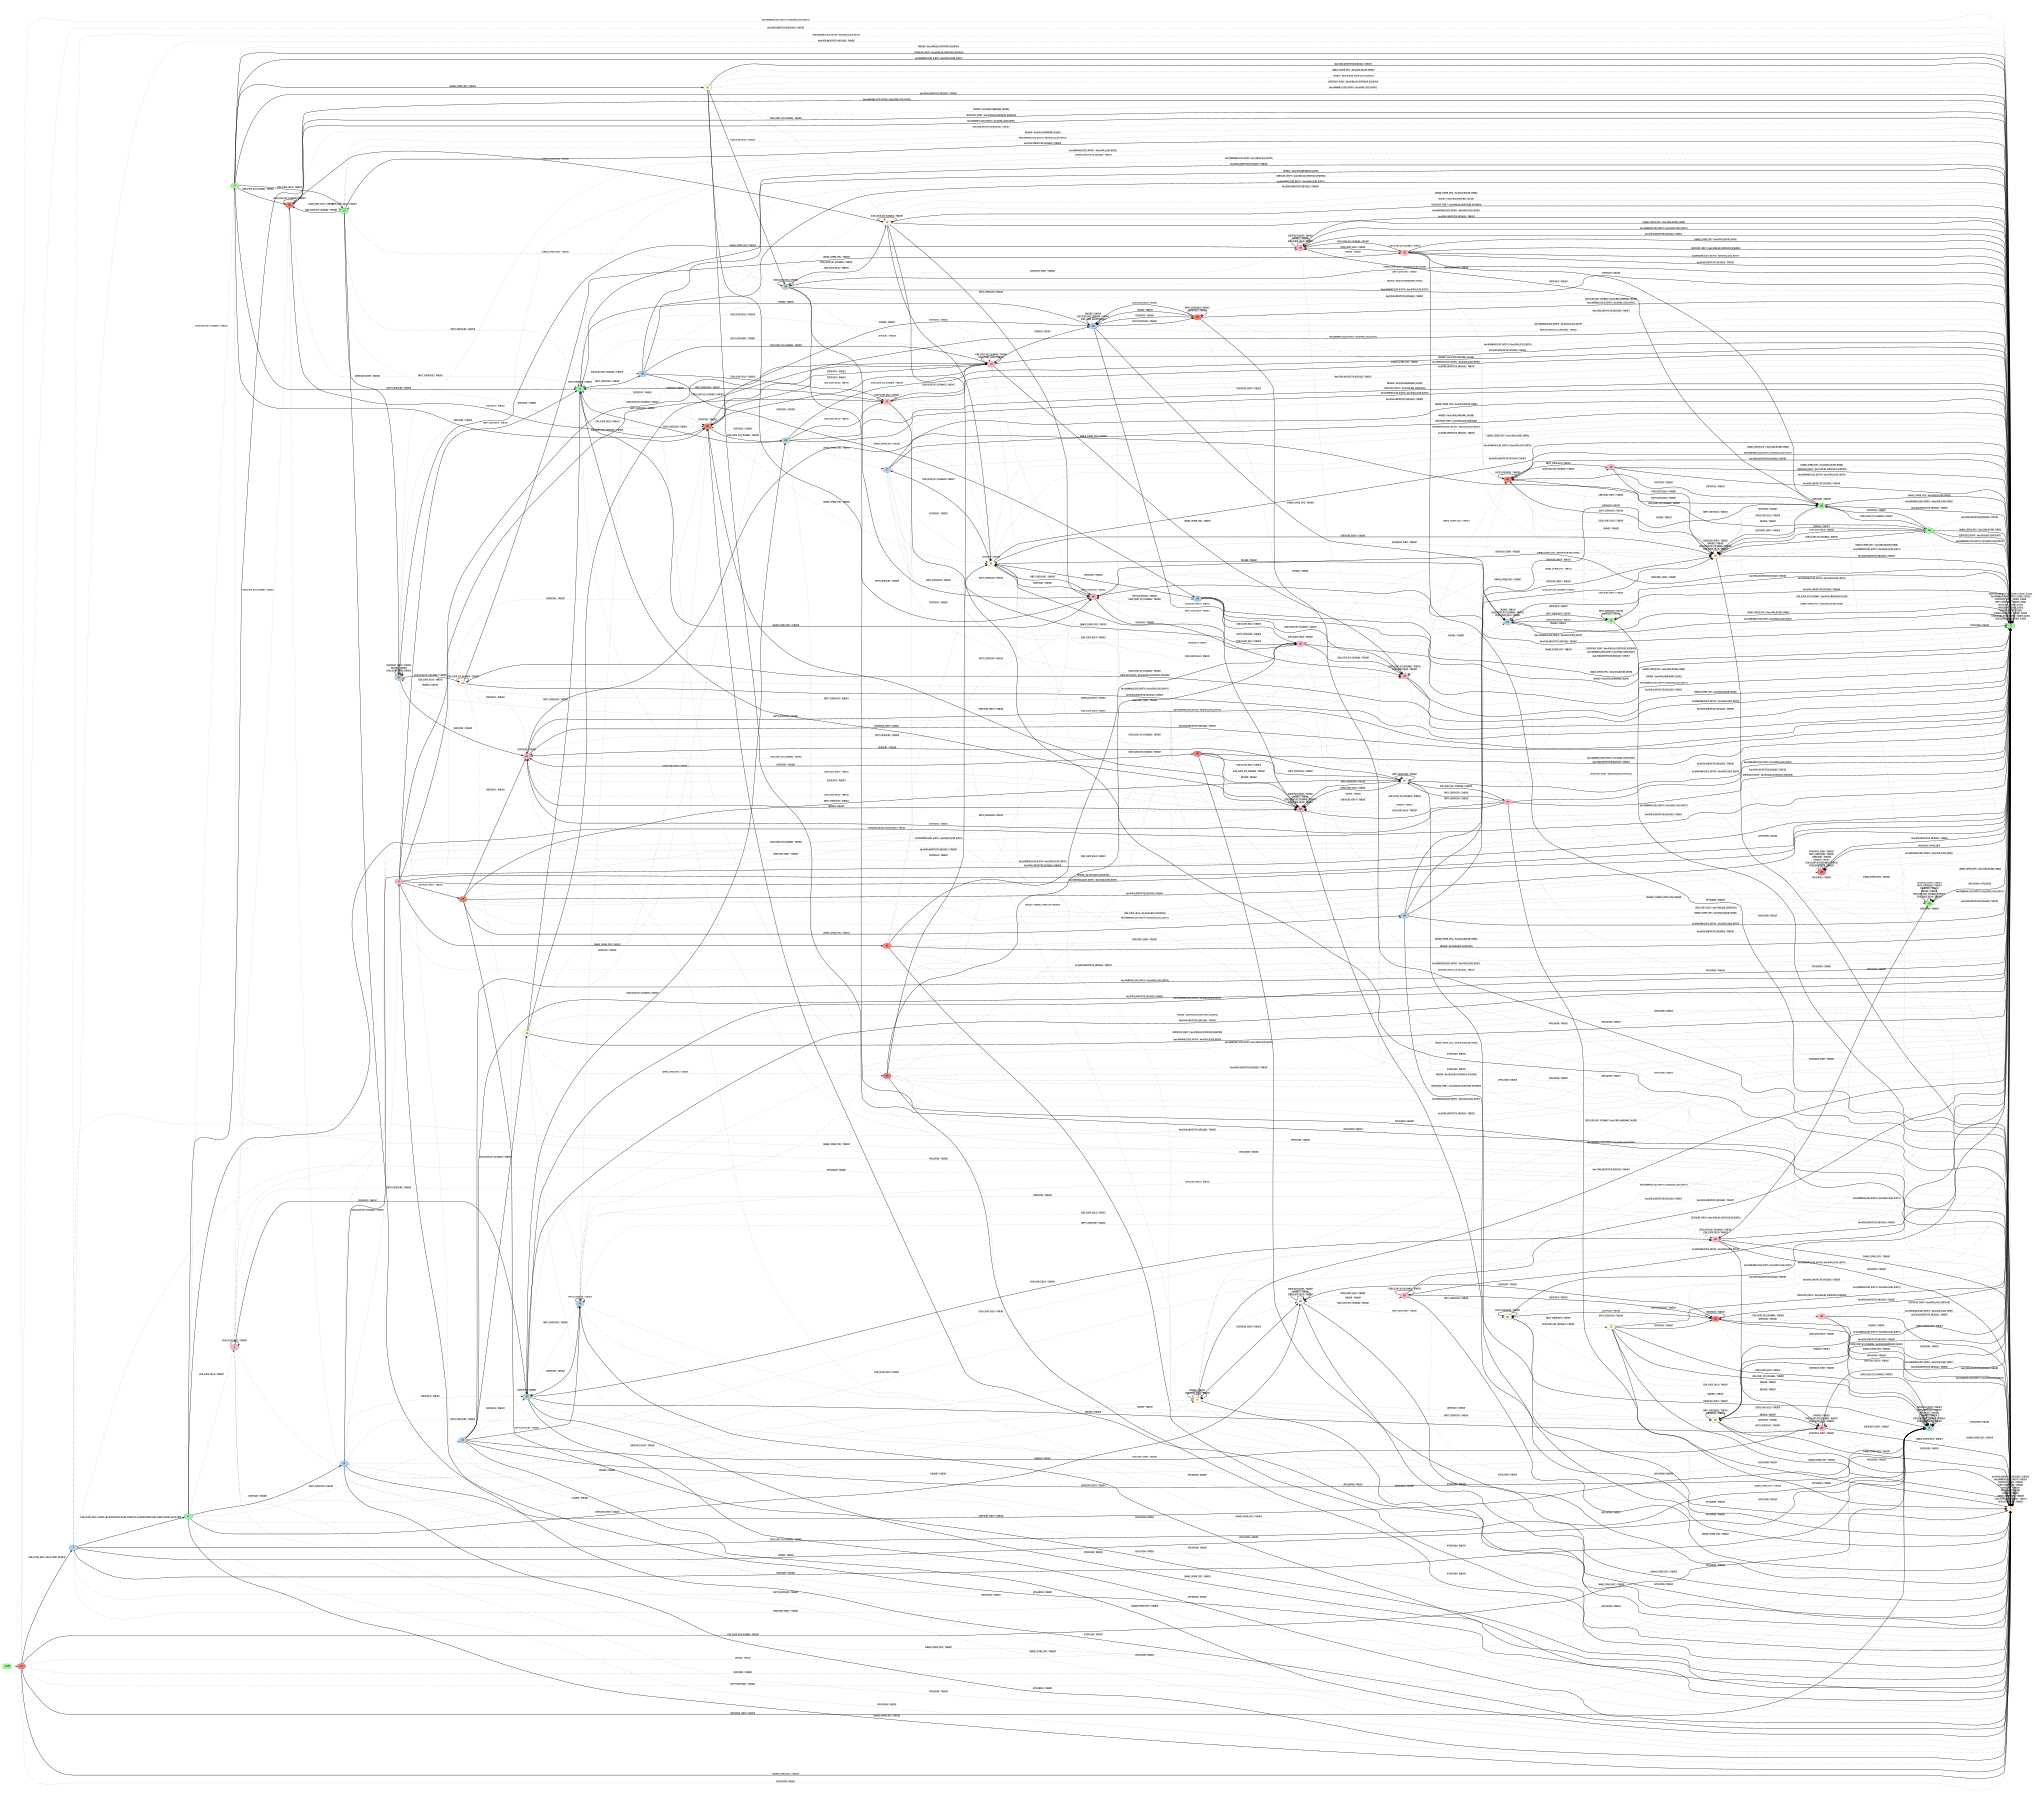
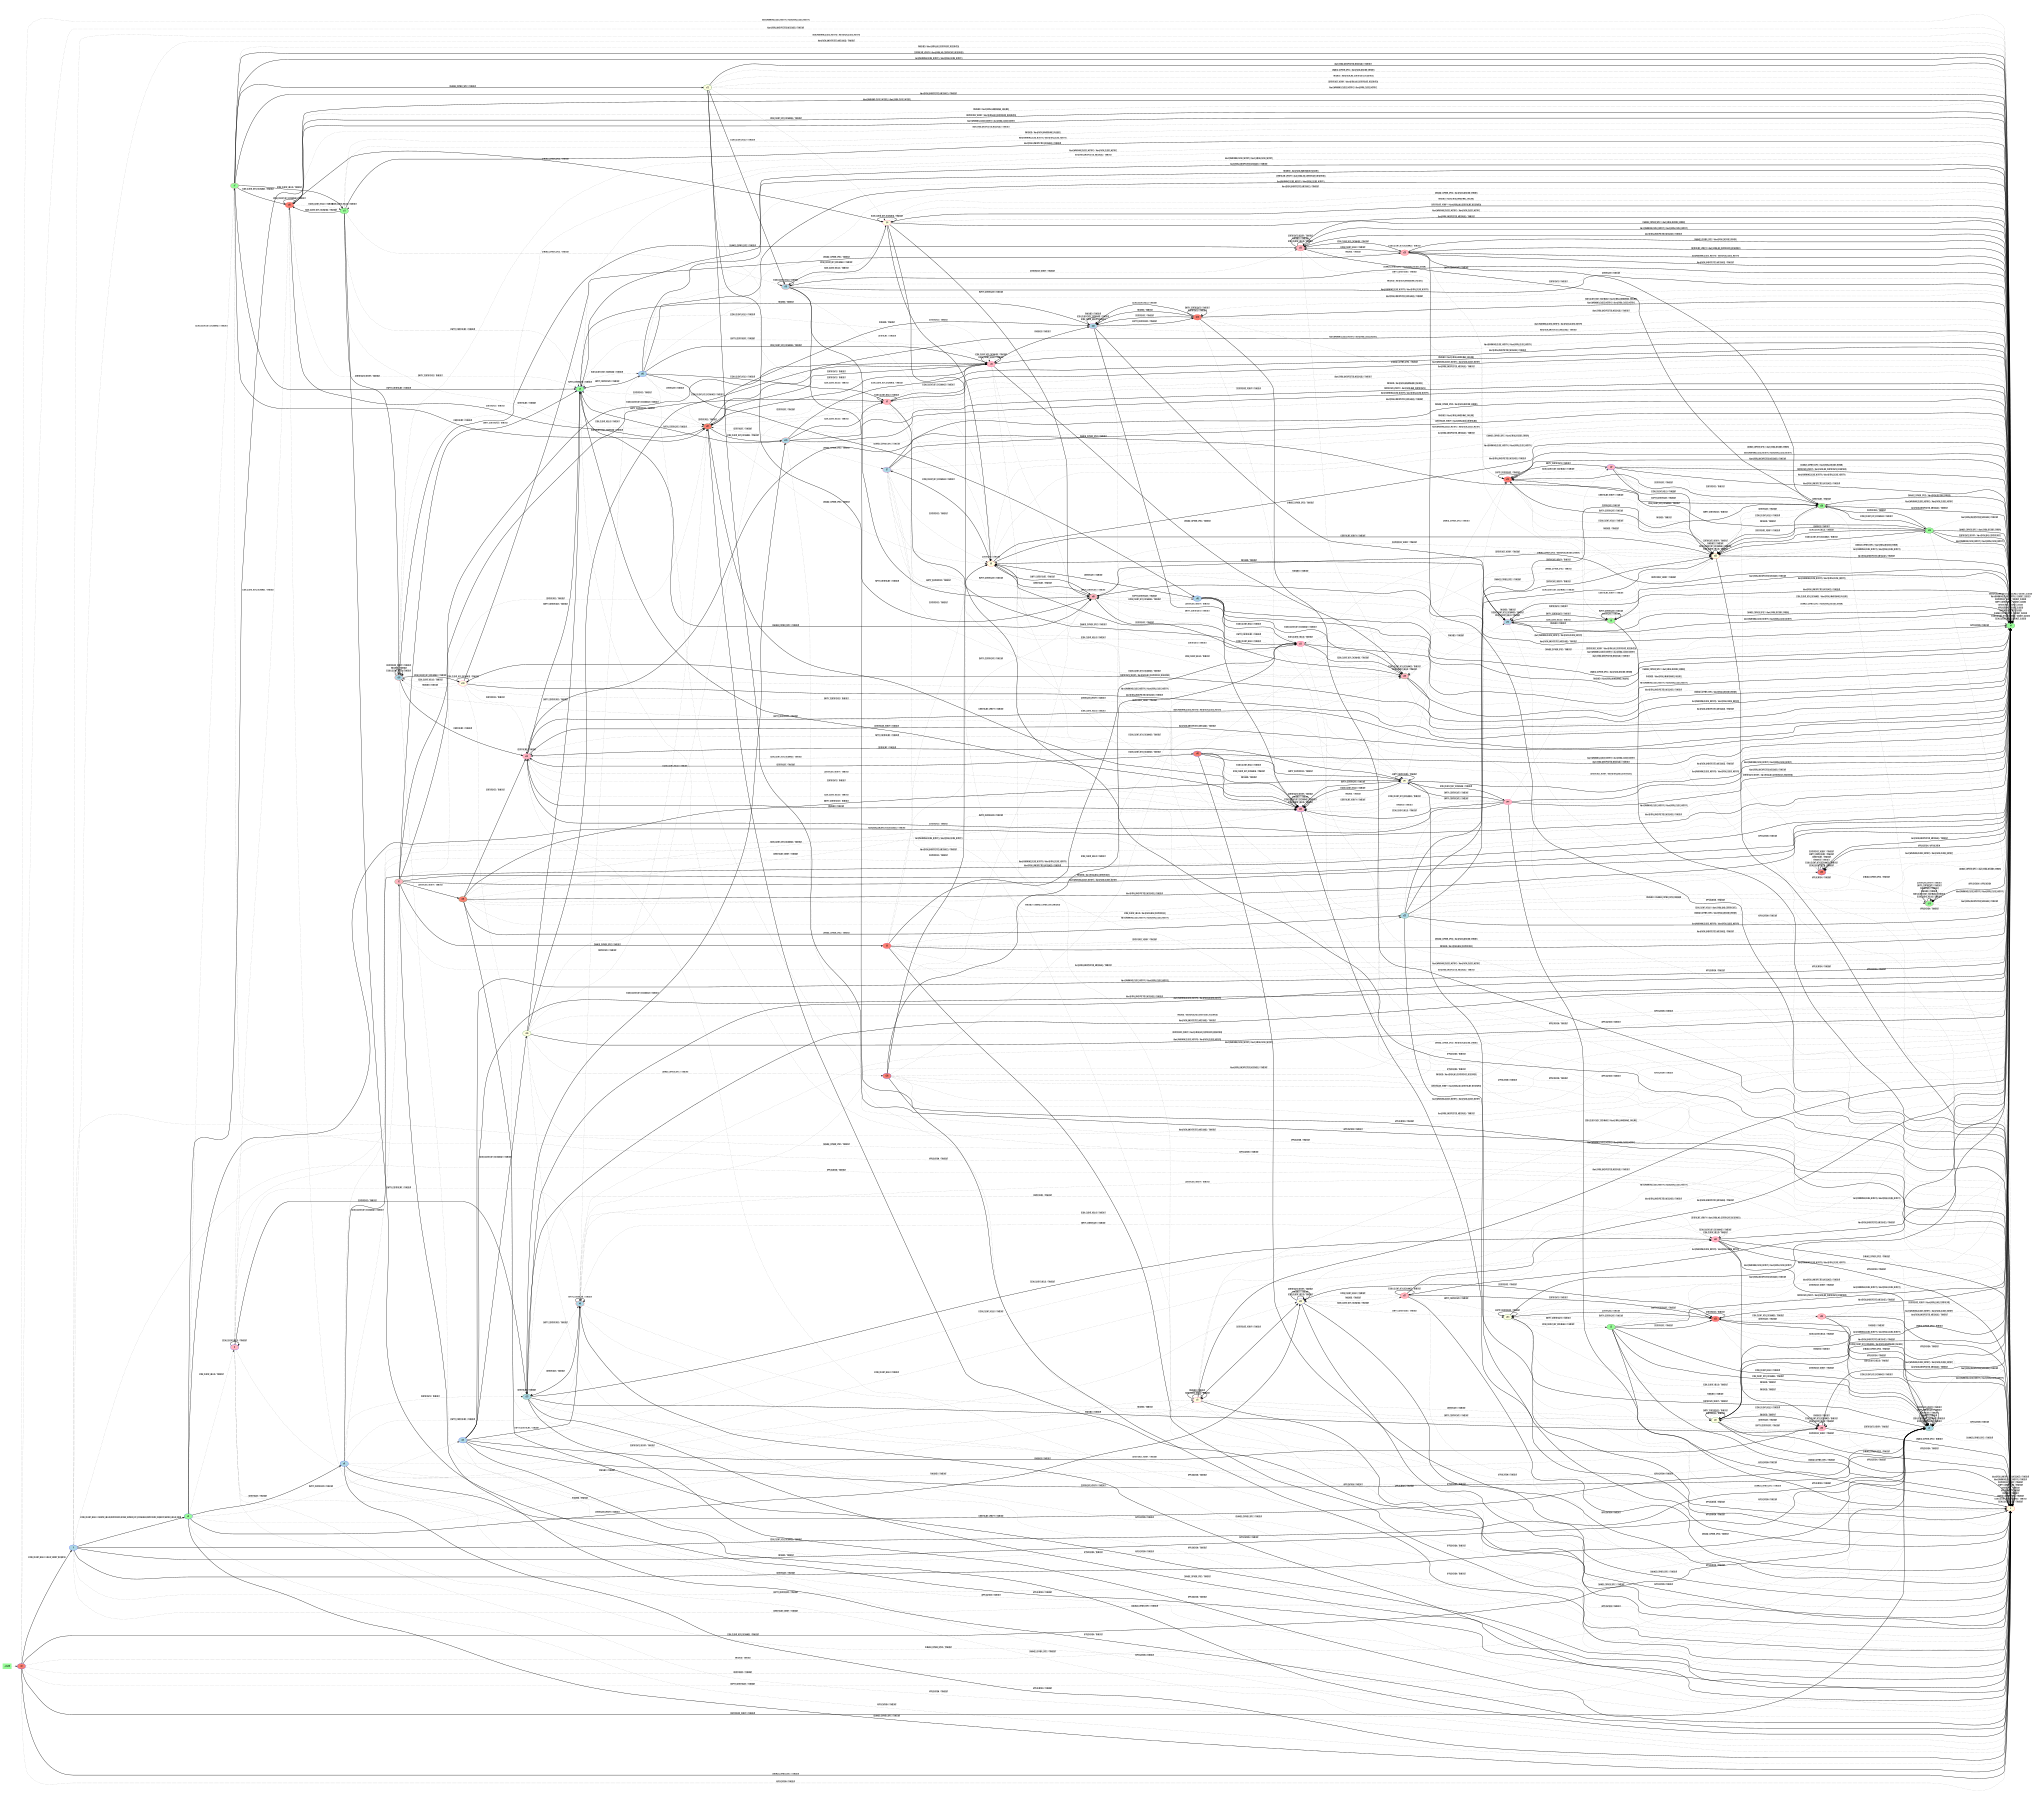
node "s58": color blue -> deeppink
edge "s17" -> "s39": now "s40" -> "s39"
edge "s62" -> "s26": now "s62" -> "s2"
node "s55": fillcolor lightyellow -> palegreen
edge "s31" -> "s33": removed, label "CERTIFICATE / TIMEOUT"
